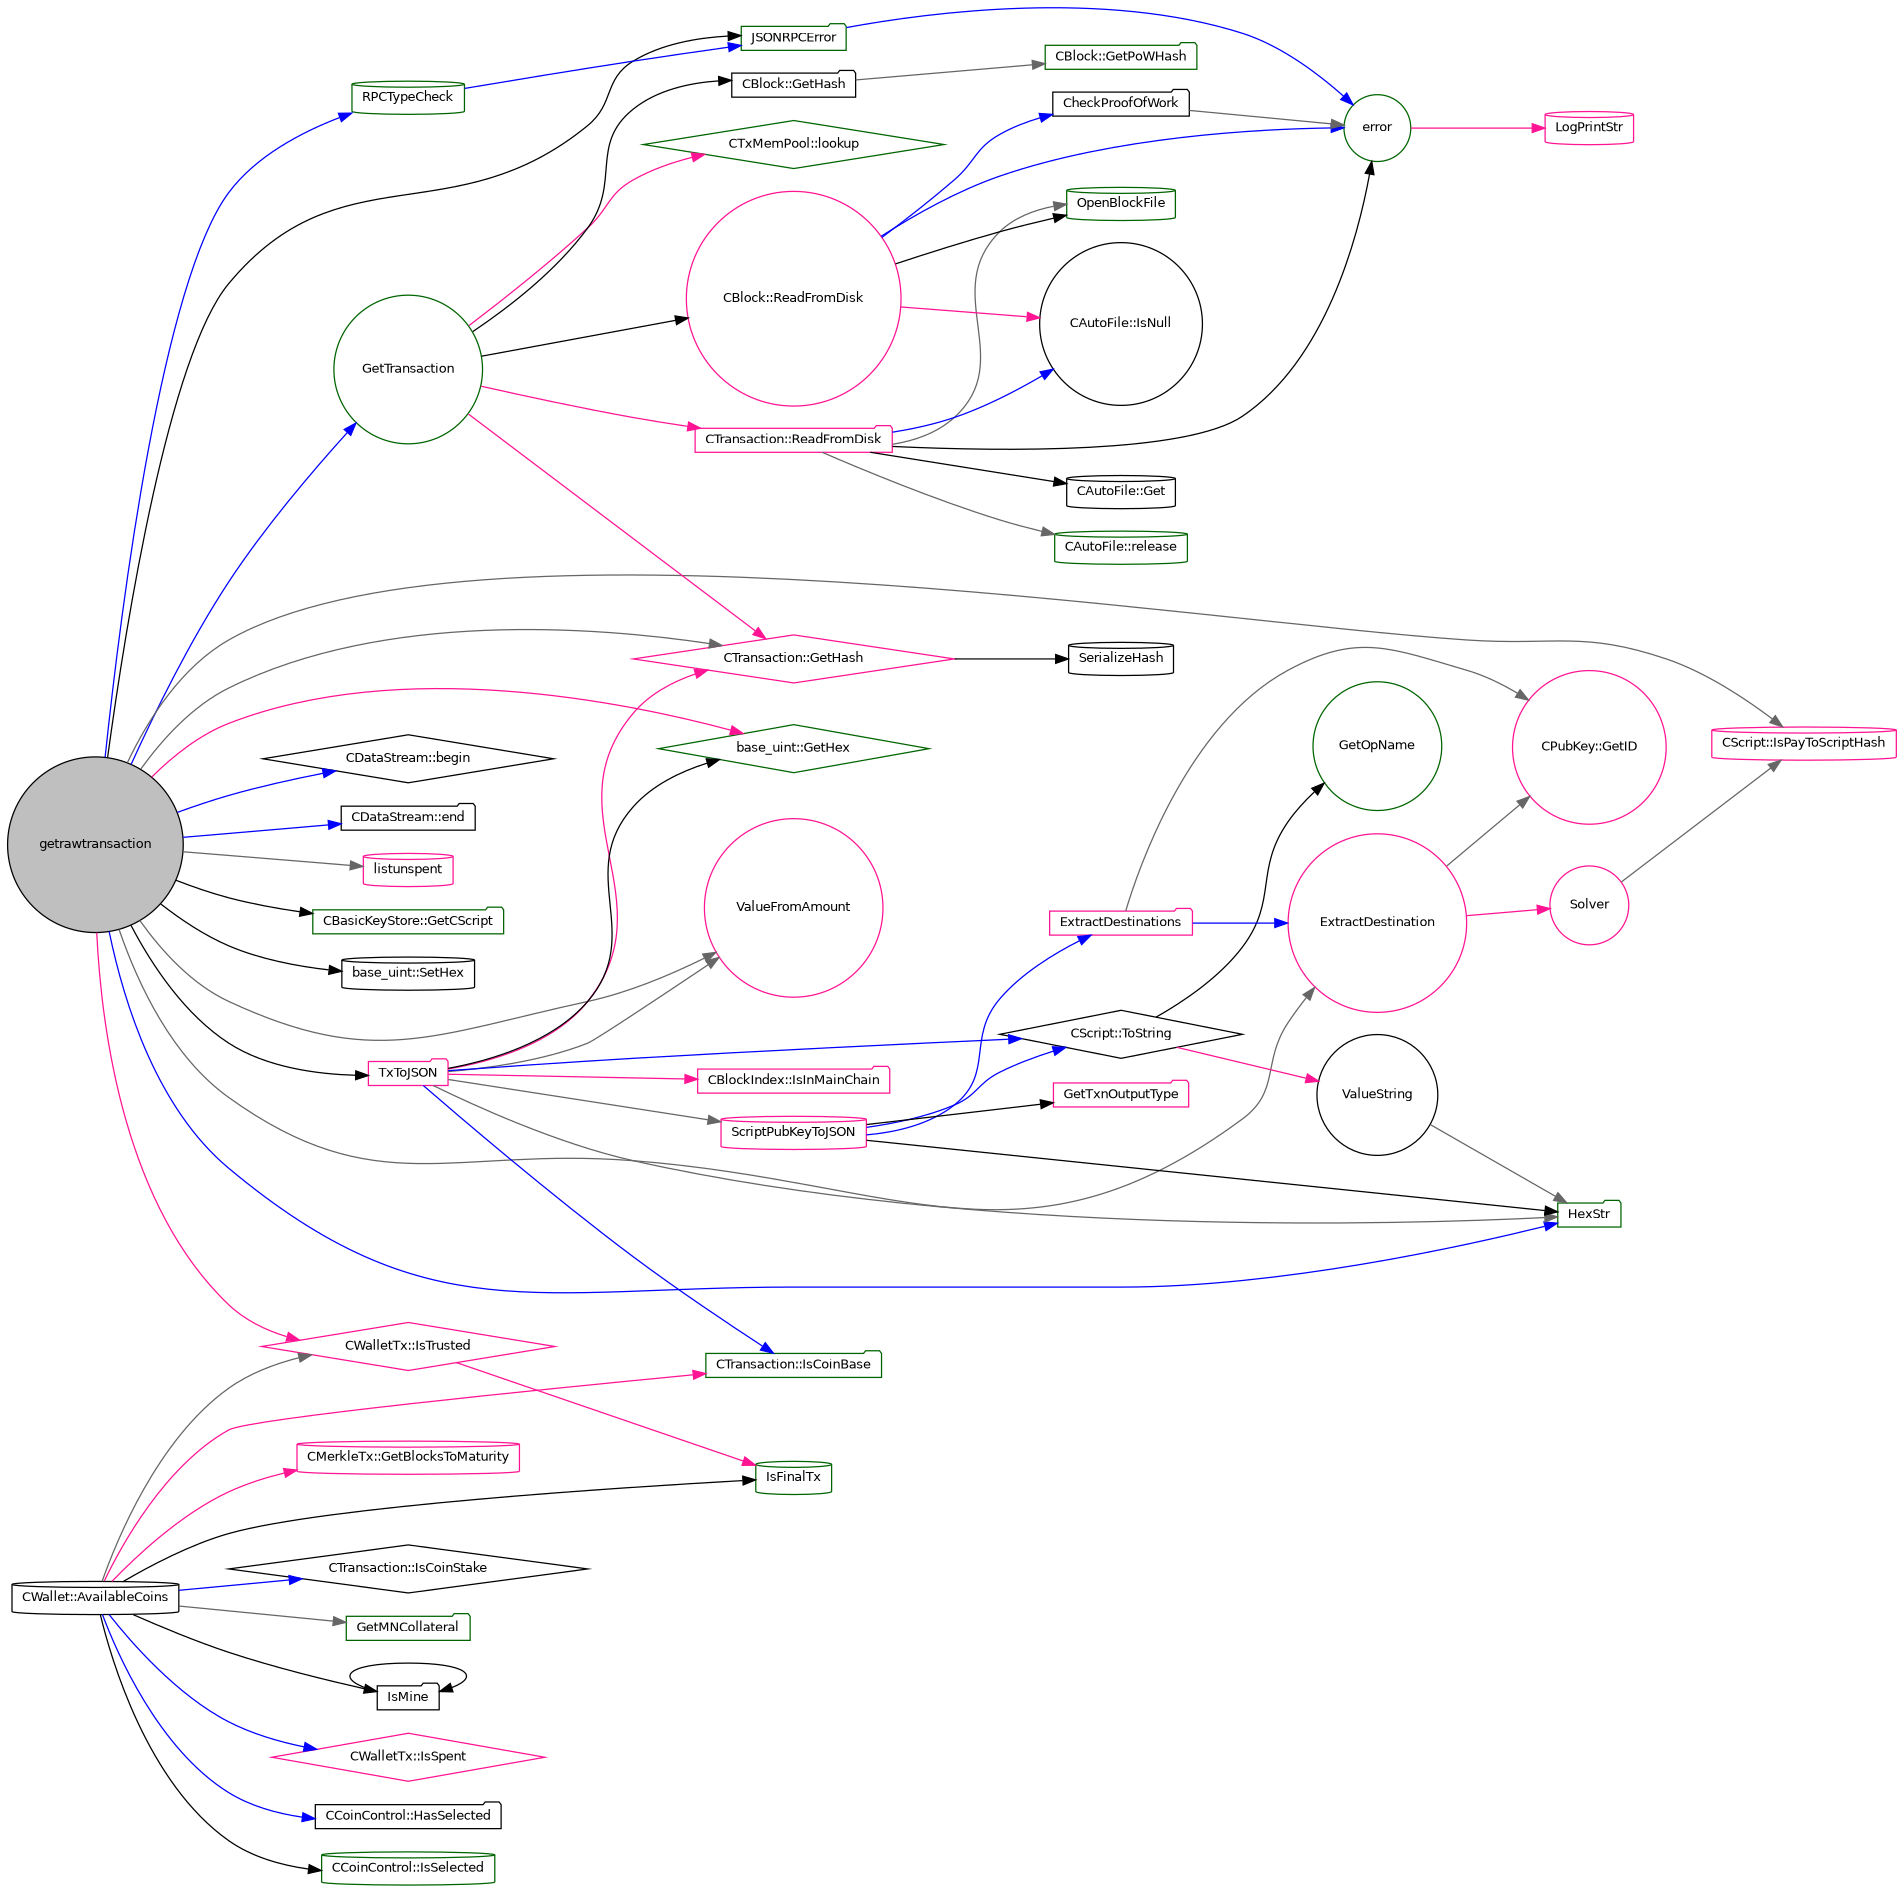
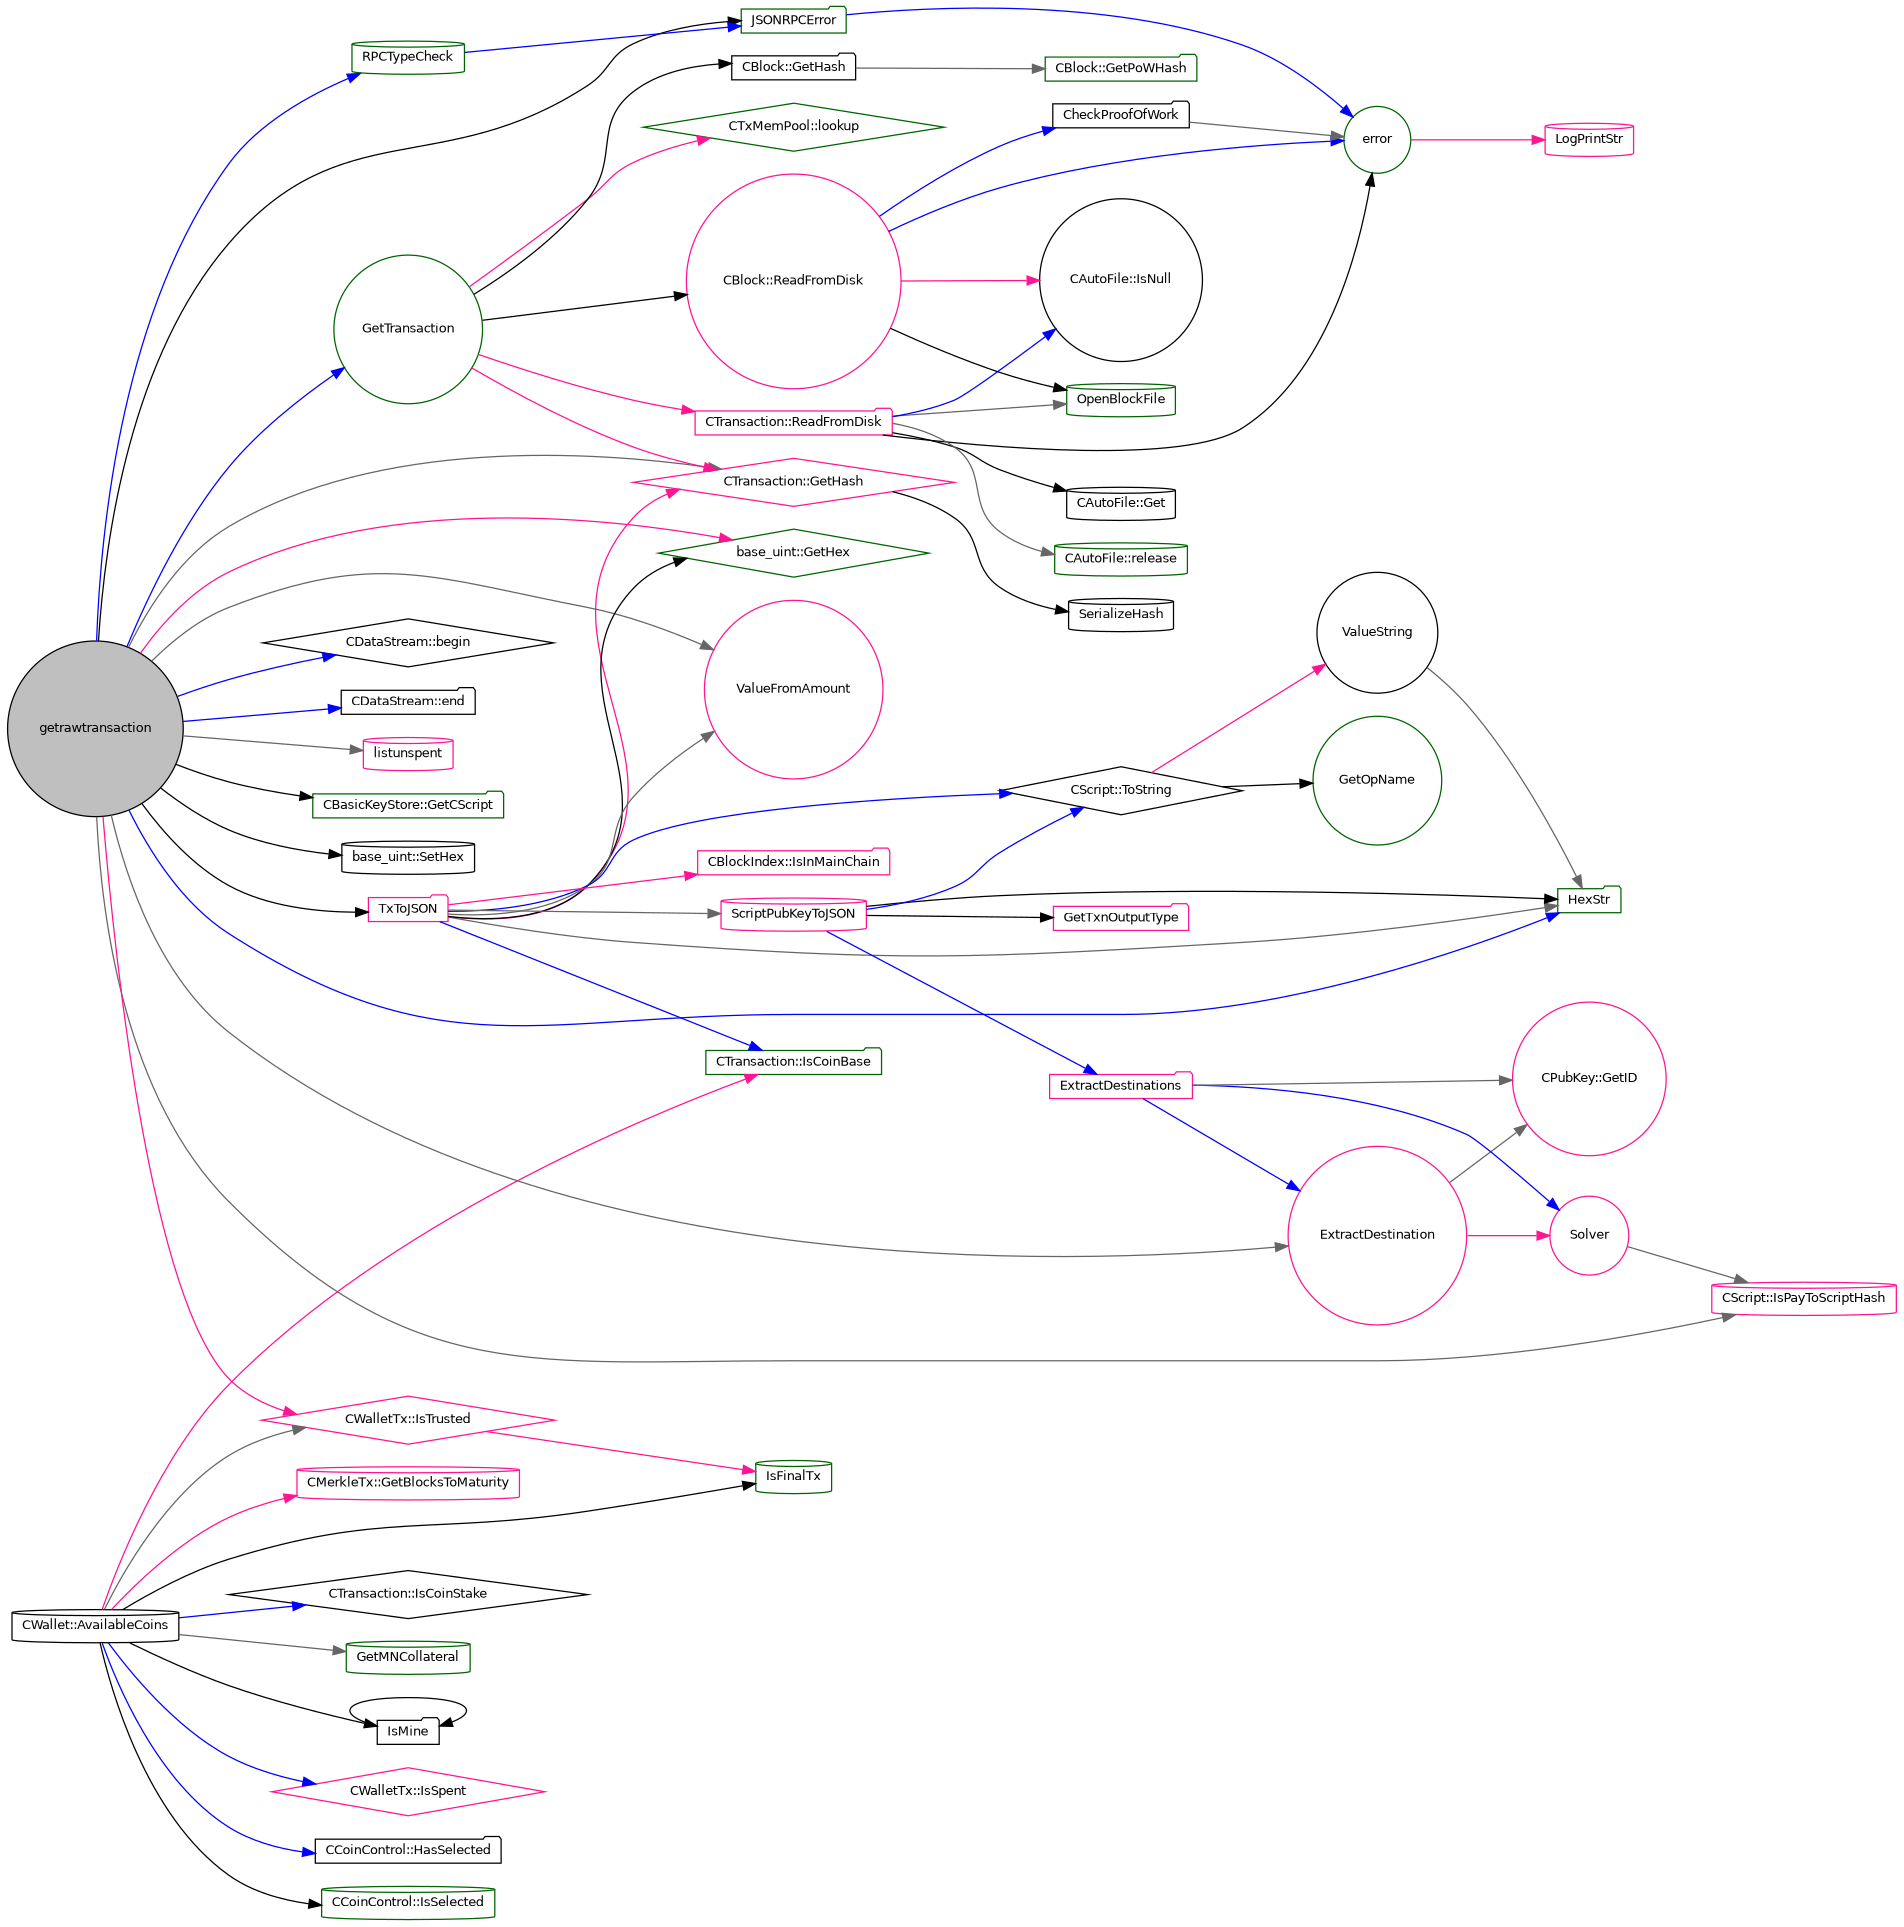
edge "ExtractDestinations" -> "Solver": added
node "GetMNCollateral": shape folder -> cylinder
